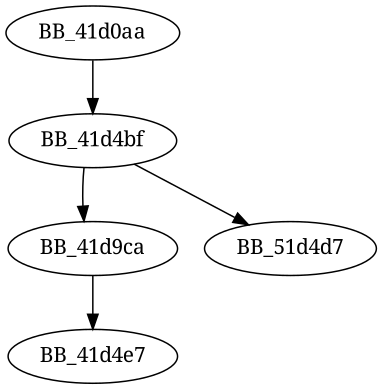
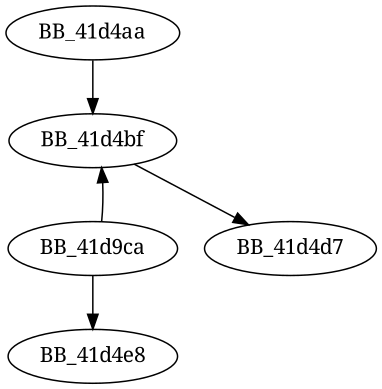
node "BB_41d0aa": label "BB_41d0aa" -> "BB_41d4aa"
edge "BB_41d4bf" -> "BB_41d9ca": reversed
node "BB_51d4d7": label "BB_51d4d7" -> "BB_41d4d7"
node "BB_41d4e7": label "BB_41d4e7" -> "BB_41d4e8"
